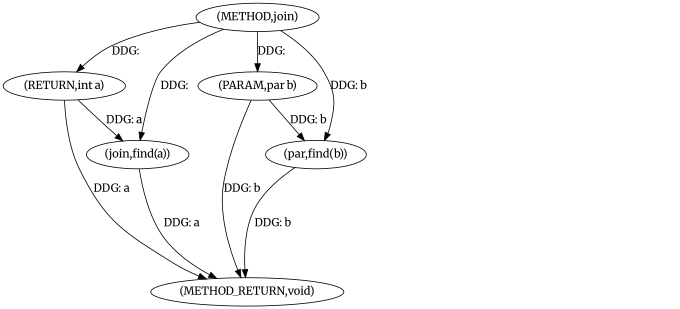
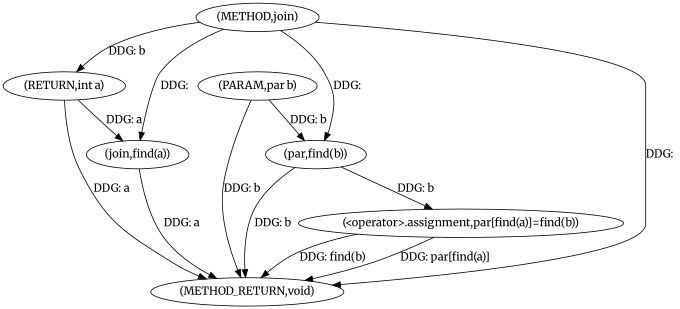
edge "(METHOD,join)" -> "(PARAM,par b)": now "(METHOD,join)" -> "(METHOD_RETURN,void)"
edge "(METHOD,join)" -> "(RETURN,int a)": label "DDG: " -> "DDG: b"
edge "(METHOD,join)" -> "(par,find(b))": label "DDG: b" -> "DDG: "
node "(<operator>.assignment,par[find(a)]=find(b))": added
